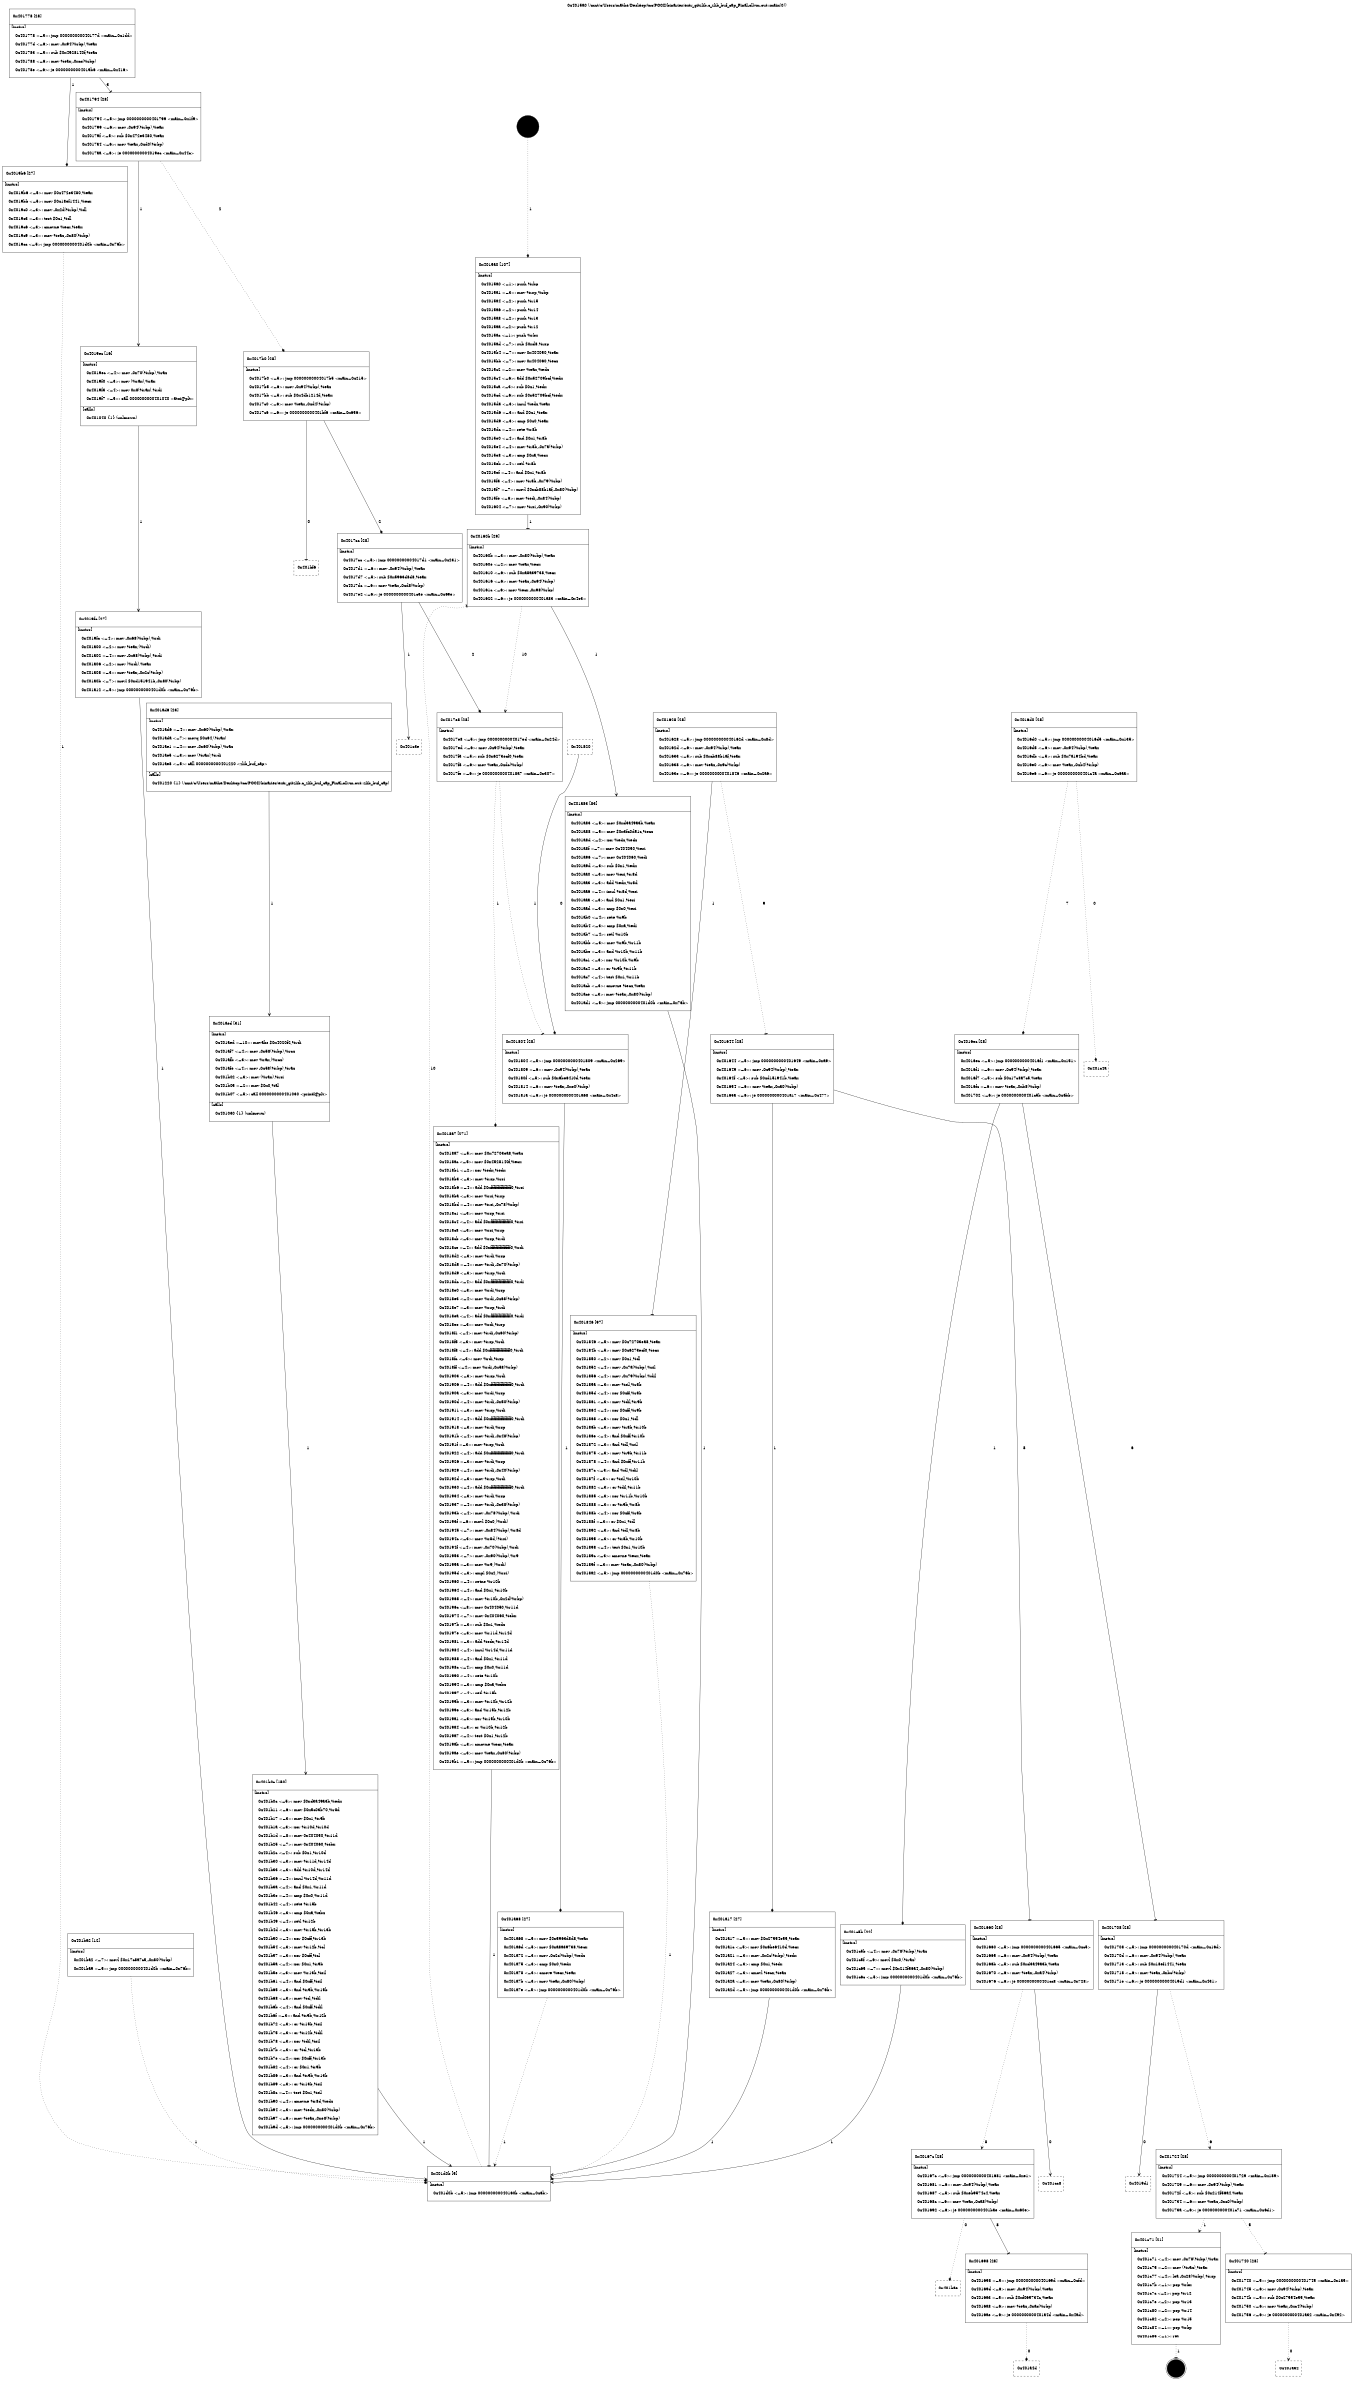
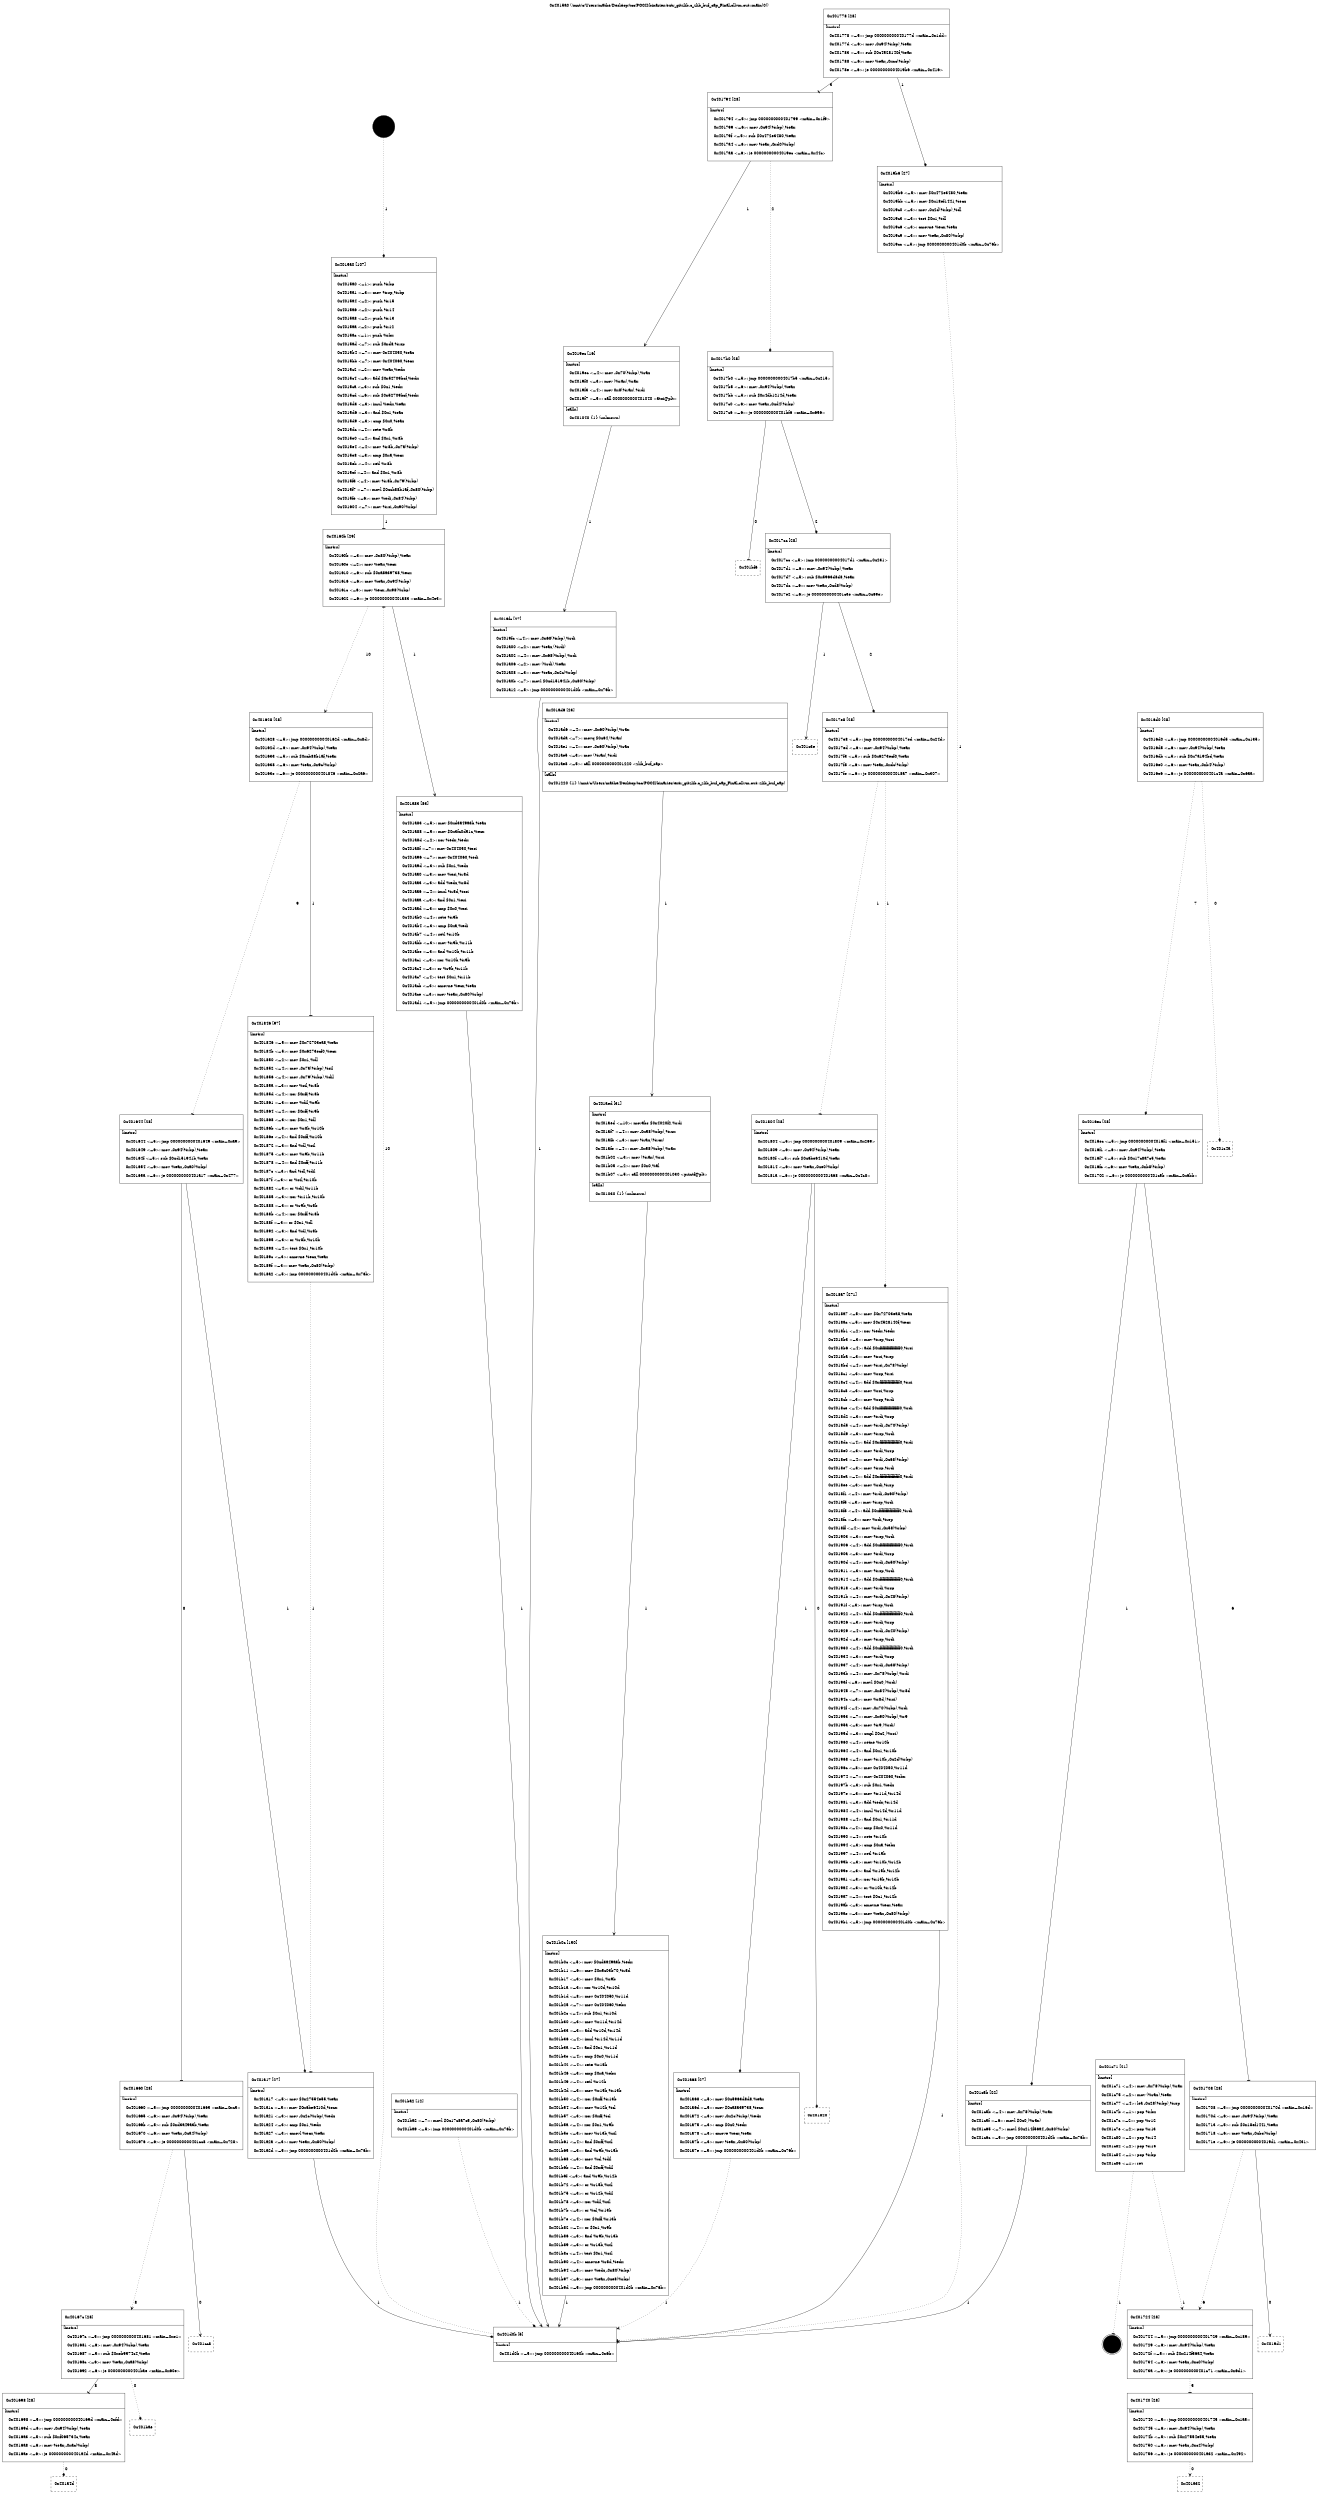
edge "0x40160b [29]" -> "0x4017e8 [28]": now "0x40160b [29]" -> "0x401628 [28]"
edge "0x401820" -> "0x401804 [28]": reversed
edge "0x4019b6 [27]" -> "0x401d0b [5]": arrowhead diamond -> tee
edge "0x401846 [97]" -> "0x401d0b [5]": now "0x401846 [97]" -> "0x401a17 [27]"
edge "0x401724 [28]" -> "0x401c71 [21]": reversed
